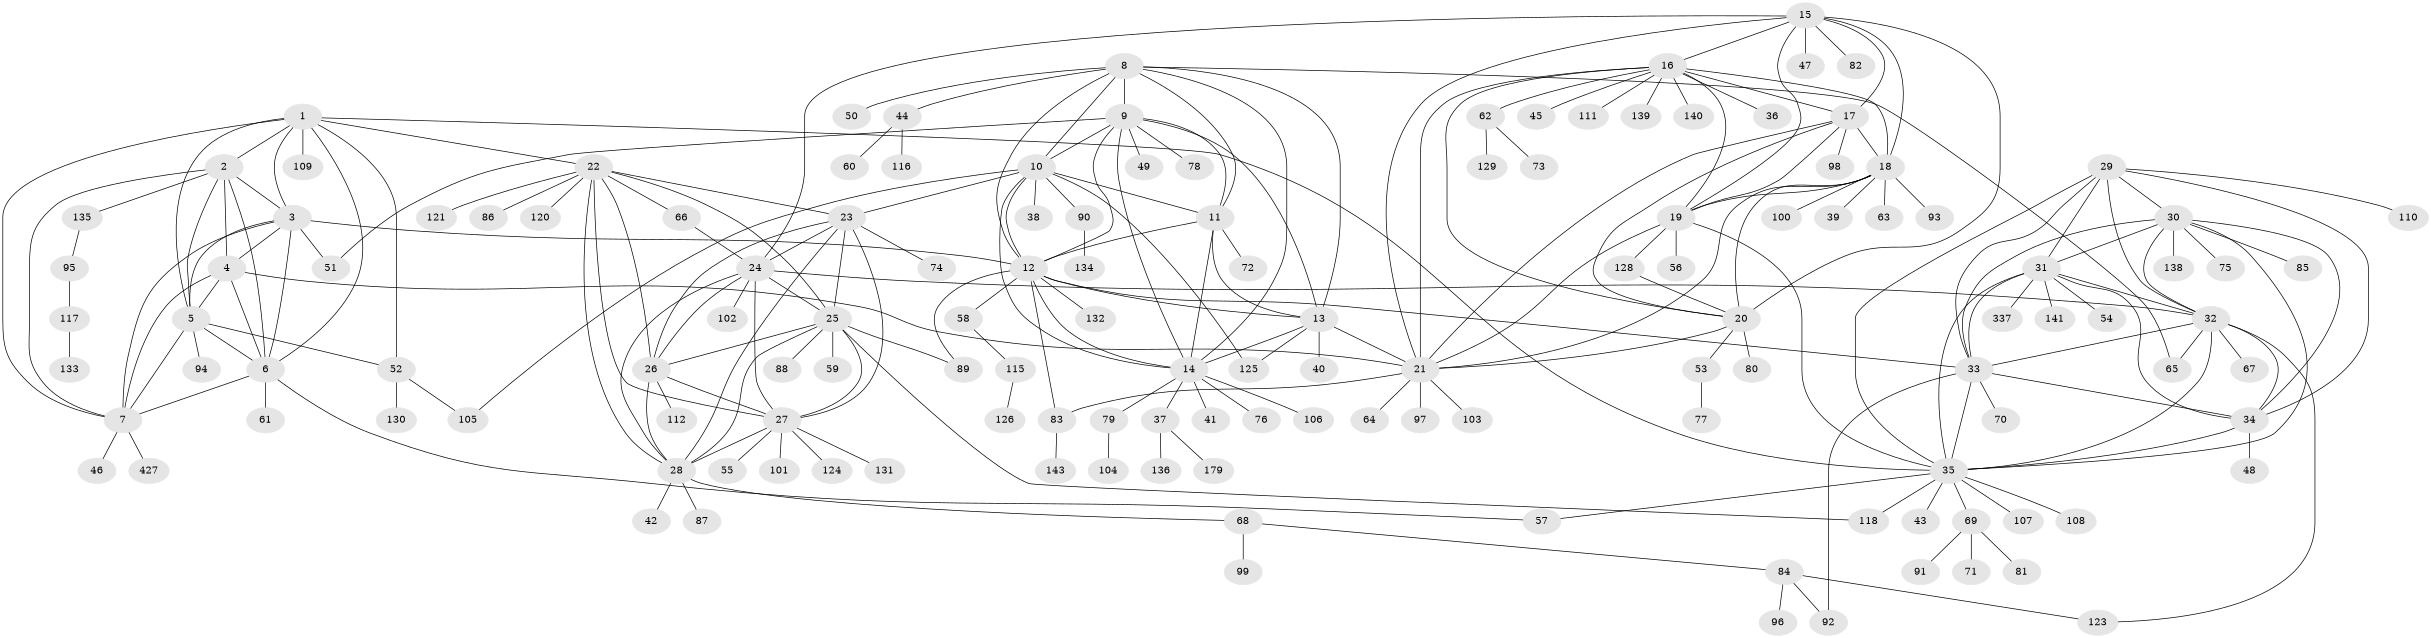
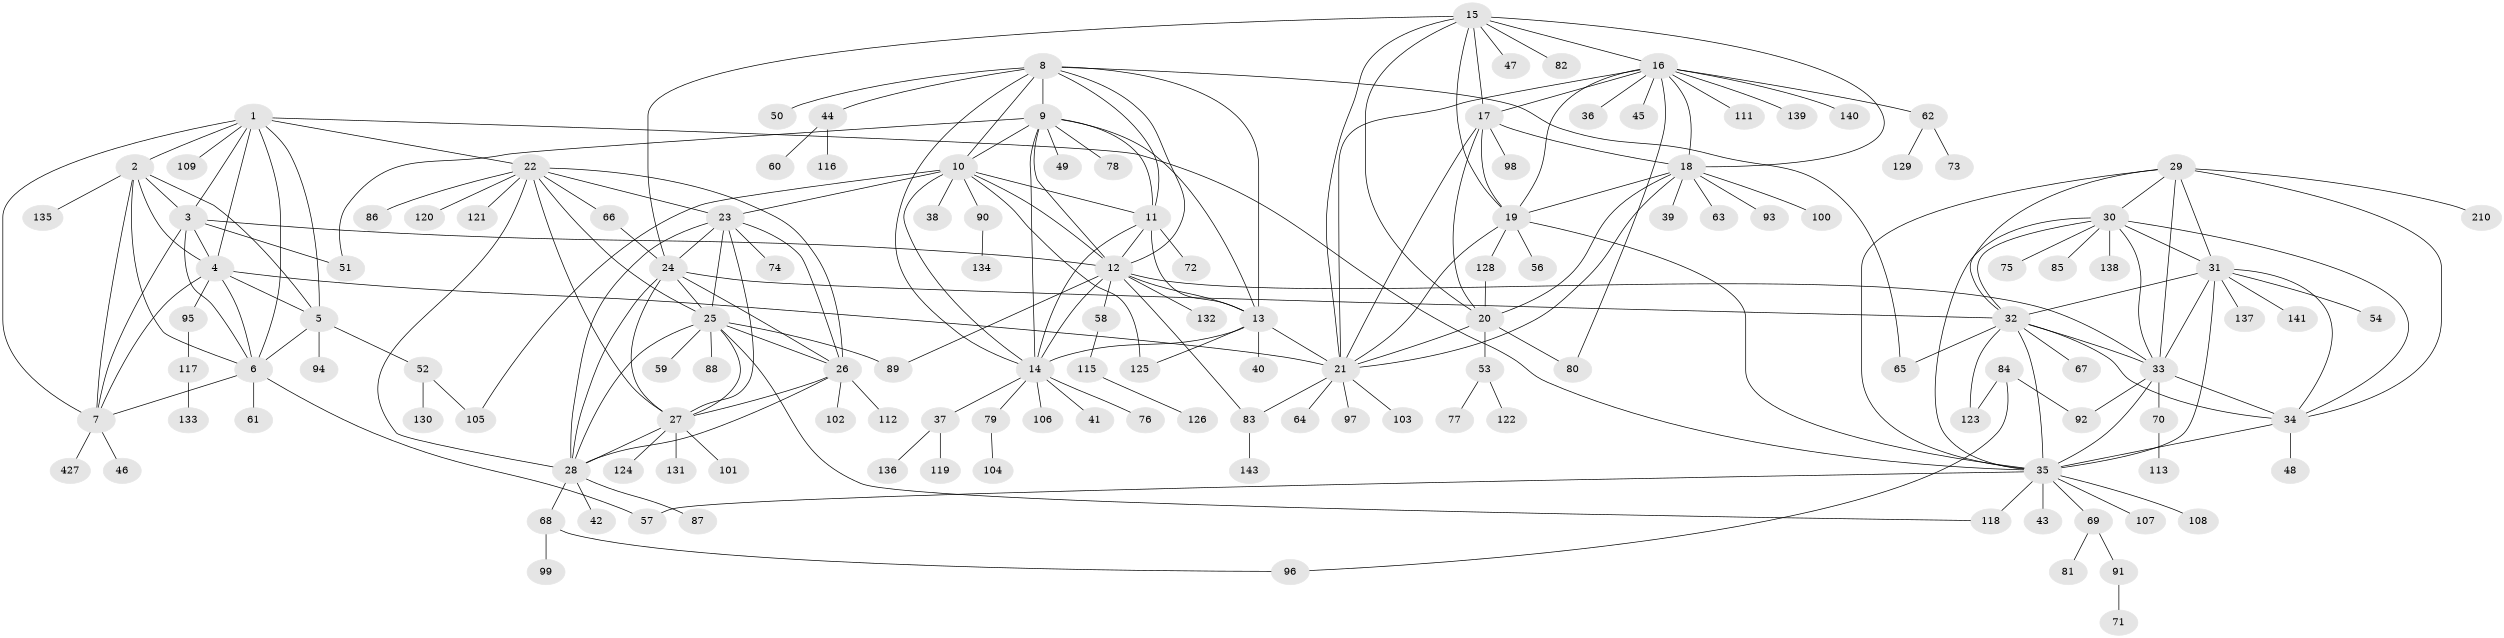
edge "16" -- "20": now "16" -- "80"
node "110": label "110" -> "210"
edge "1" -- "52": now "1" -- "4"
edge "135" -- "95": now "4" -- "95"
edge "3" -- "5": removed
edge "24" -- "102": now "26" -- "102"
node "337": label "337" -> "137"
edge "5" -- "7": removed
node "122": added
node "55": removed
node "179": label "179" -> "119"
node "113": added
edge "68" -- "84": now "68" -- "96"
edge "69" -- "71": now "91" -- "71"
